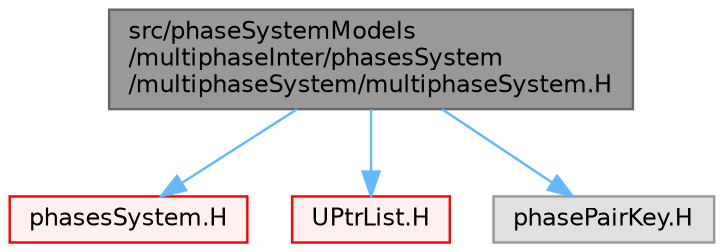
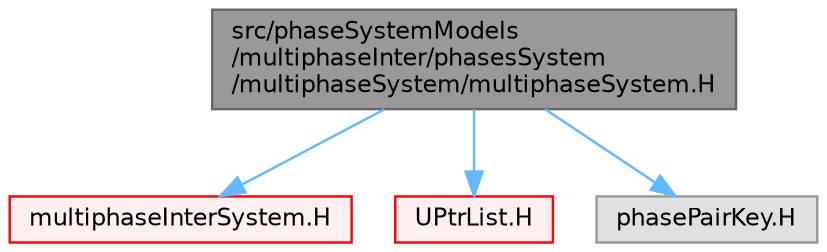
node "phasesSystem.H": label "phasesSystem.H" -> "multiphaseInterSystem.H"
